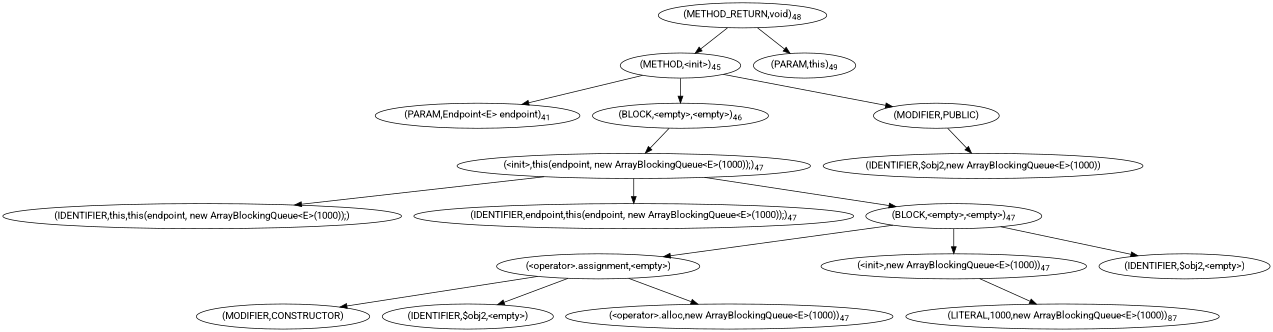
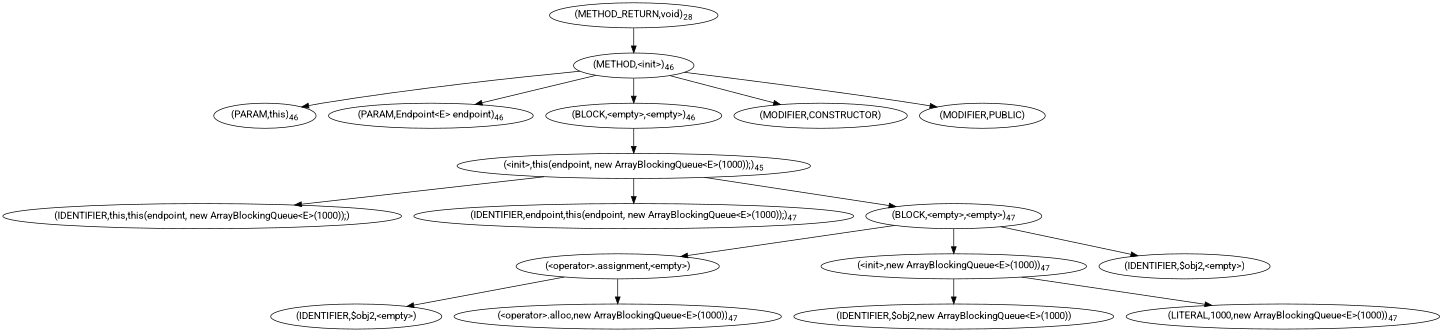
node "(METHOD_RETURN,void)": text "48" -> "28"
edge "(METHOD_RETURN,void)" -> "(PARAM,this)": now "(METHOD,<init>)" -> "(PARAM,this)"
node "(METHOD,<init>)": text "45" -> "46"
node "(PARAM,this)": text "49" -> "46"
node "(PARAM,Endpoint<E> endpoint)": text "41" -> "46"
edge "(MODIFIER,PUBLIC)" -> "(IDENTIFIER,$obj2,new ArrayBlockingQueue<E>(1000))": now "(<init>,new ArrayBlockingQueue<E>(1000))" -> "(IDENTIFIER,$obj2,new ArrayBlockingQueue<E>(1000))"
node "(<init>,this(endpoint, new ArrayBlockingQueue<E>(1000));)": text "47" -> "45"
edge "(<operator>.assignment,<empty>)" -> "(MODIFIER,CONSTRUCTOR)": now "(METHOD,<init>)" -> "(MODIFIER,CONSTRUCTOR)"
node "(LITERAL,1000,new ArrayBlockingQueue<E>(1000))": text "87" -> "47"
